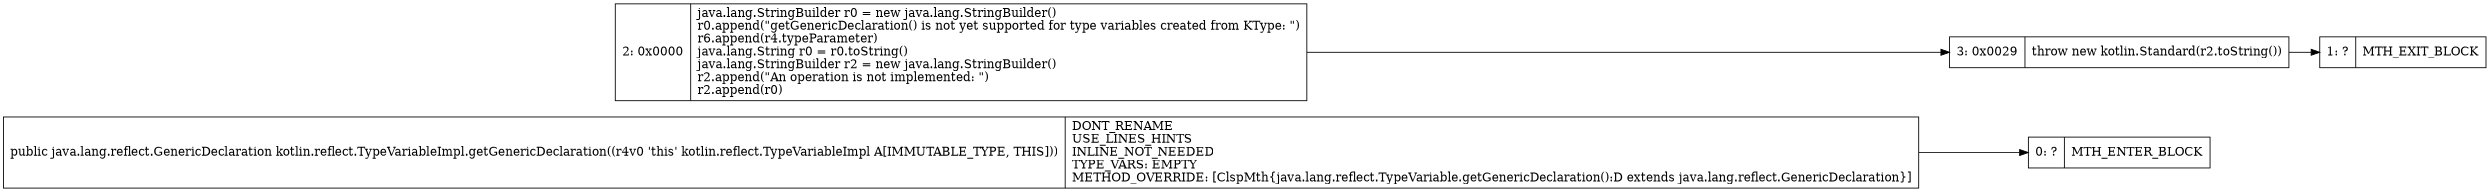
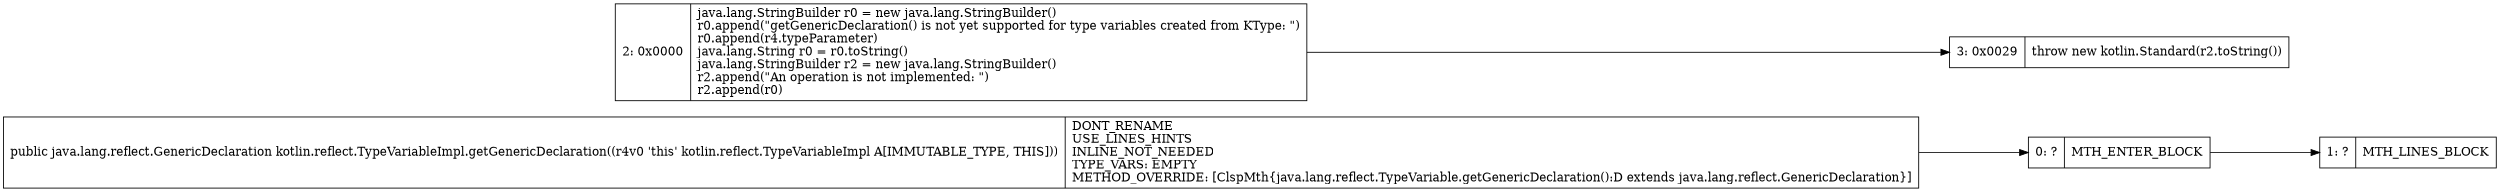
node "2: 0x0000": text "r6.append(r4.typeParameter)" -> "r0.append(r4.typeParameter)"
edge "3: 0x0029" -> "1: ?": now "0: ?" -> "1: ?"
node "1: ?": text "MTH_EXIT_BLOCK" -> "MTH_LINES_BLOCK"
